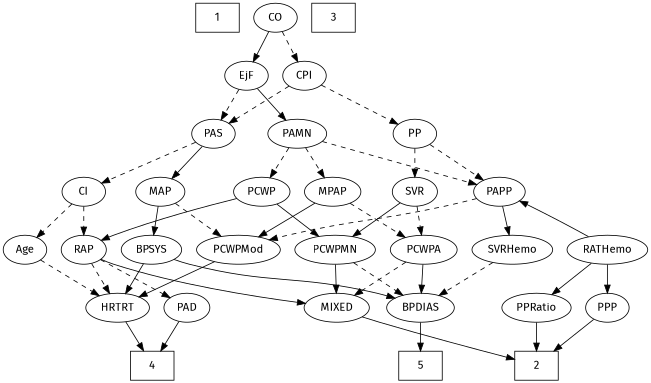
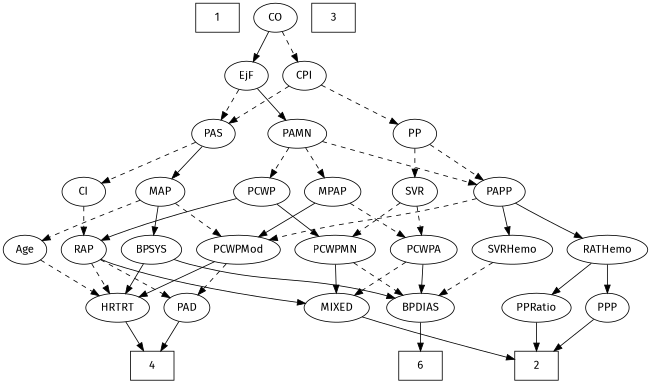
edge "SVR" -> "PCWPMN": style solid -> dashed
edge "CI" -> "Age": now "MAP" -> "Age"
edge "RATHemo" -> "PAPP": reversed
edge "PCWPMod" -> "PAD": added
node "5": label "5" -> "6"
